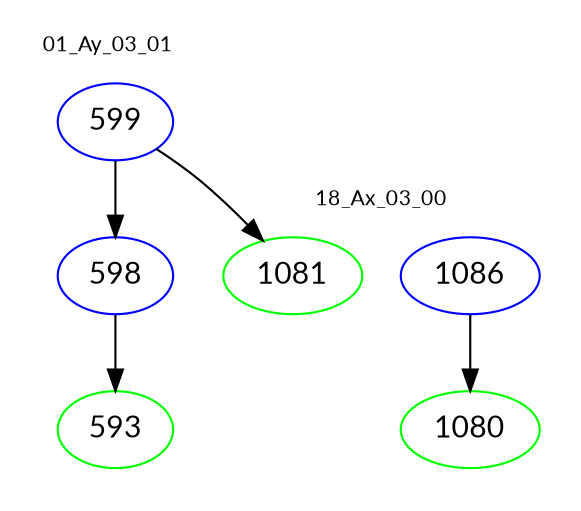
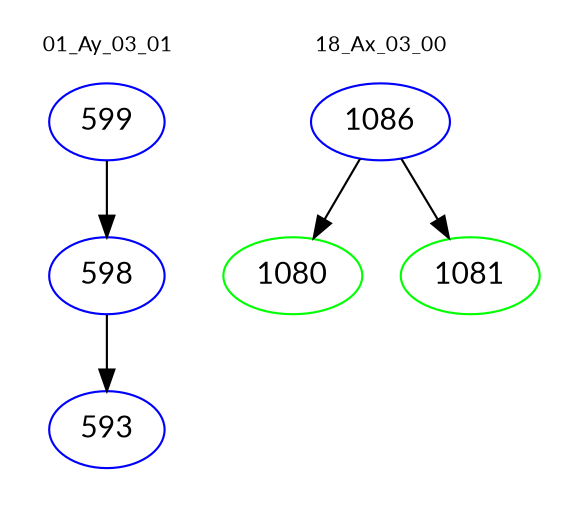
edge "599" -> "1081": now "1086" -> "1081"
node "593": color green -> blue
